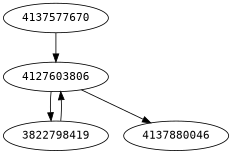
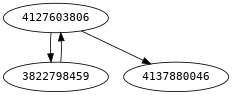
node "4137577670": removed
node "3822798419": label "3822798419" -> "3822798459"
